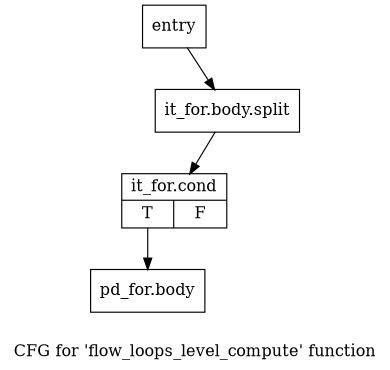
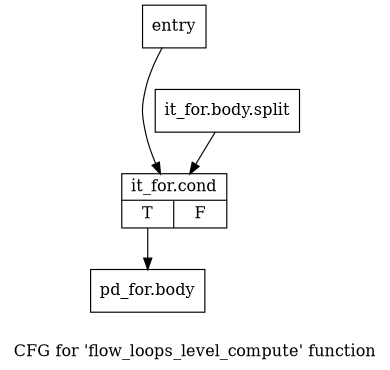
edge "entry" -> "it_for.body.split": now "entry" -> "it_for.cond"
